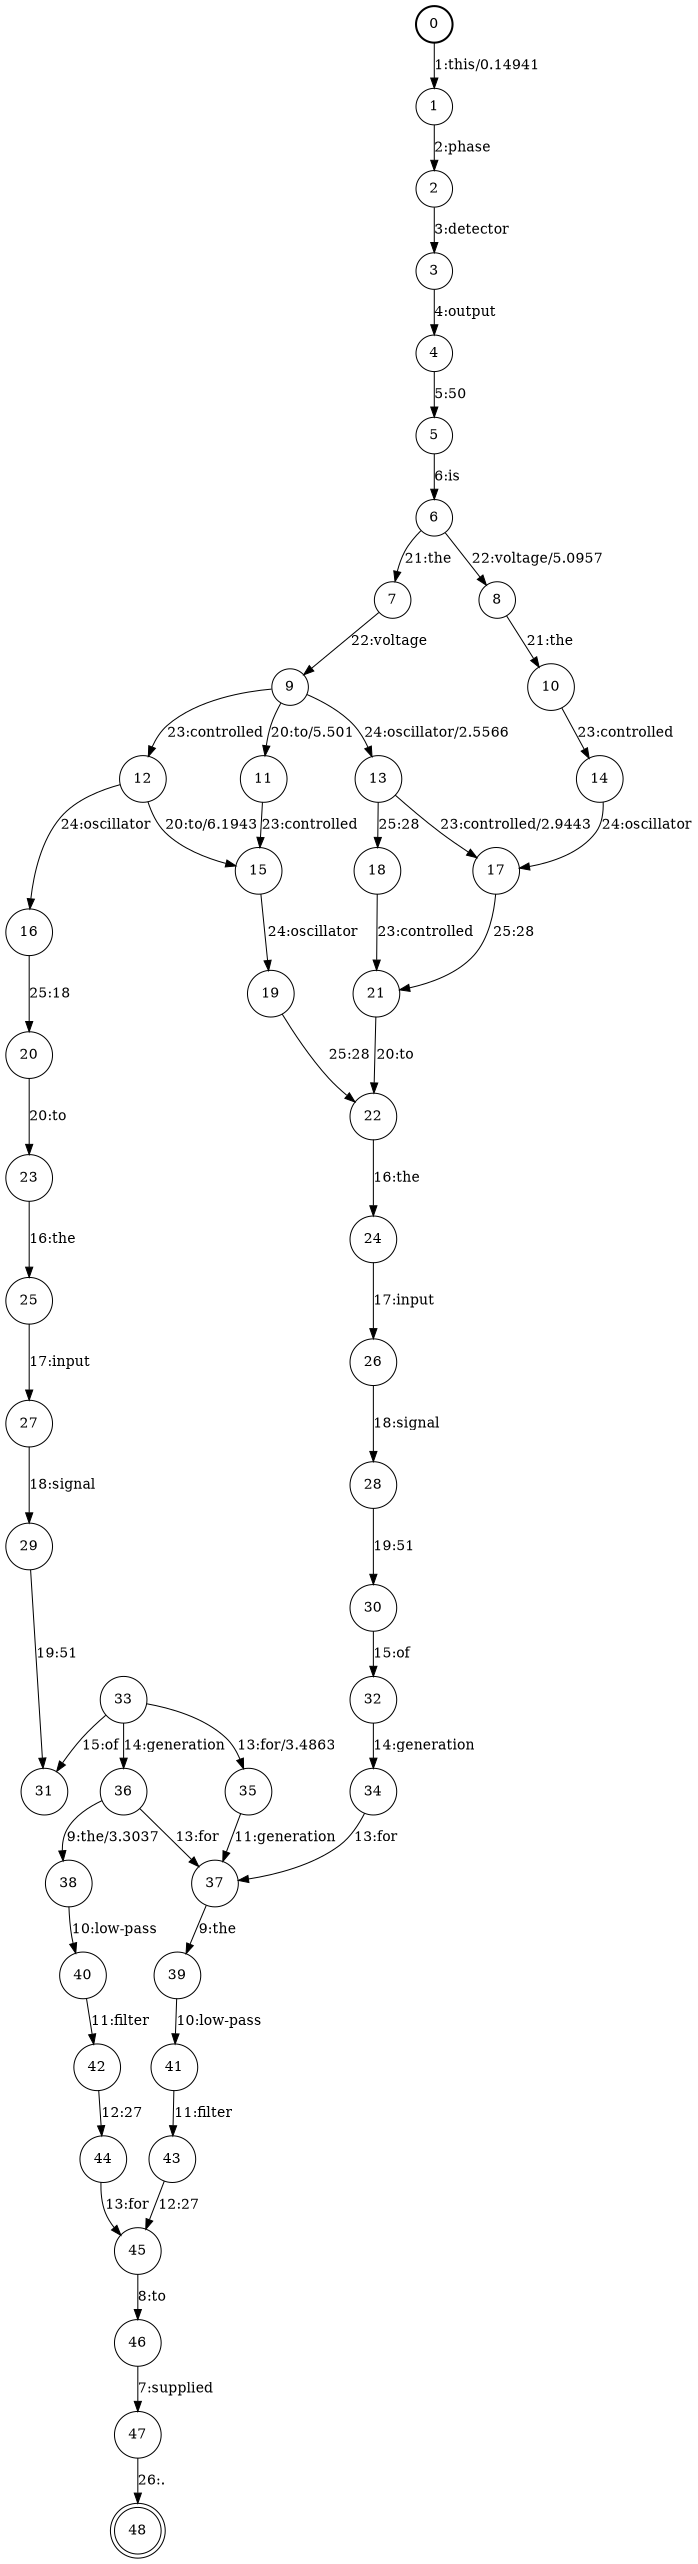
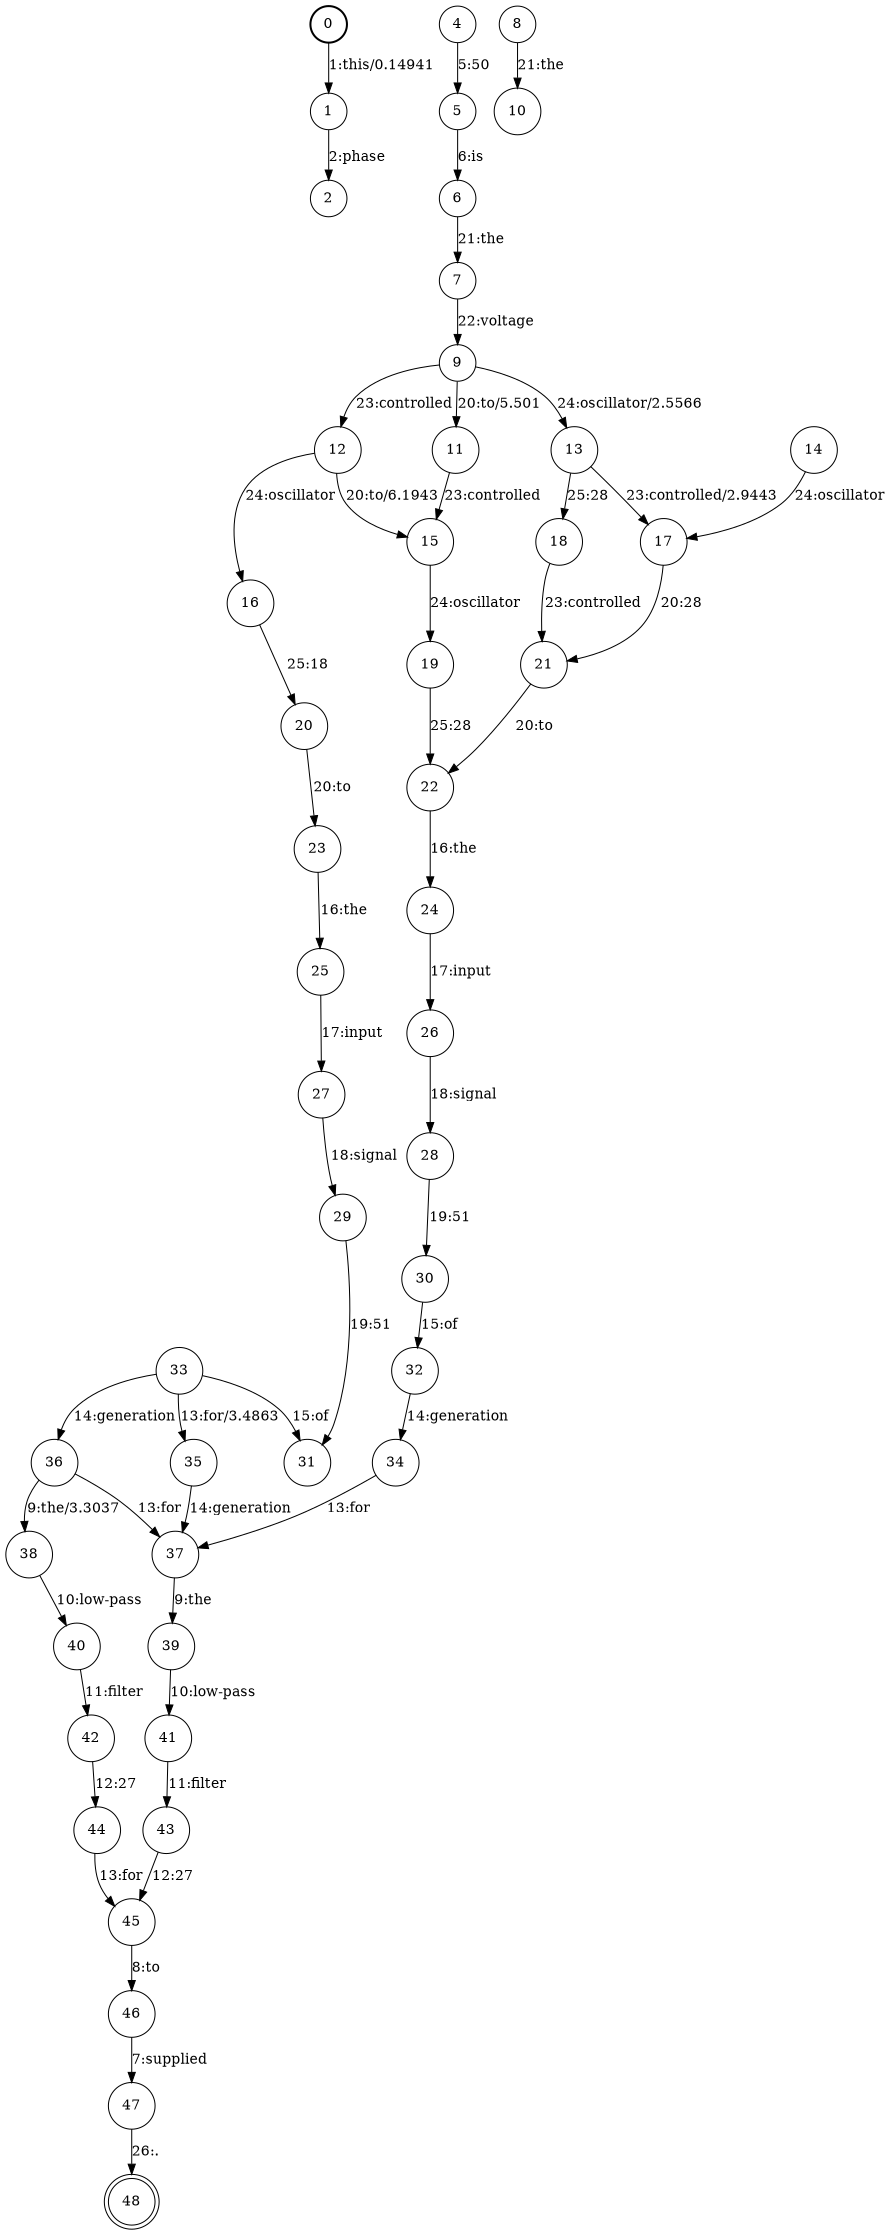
node "3": removed
edge "6" -> "8": removed, label "22:voltage/5.0957"
edge "10" -> "14": removed, label "23:controlled"
edge "17" -> "21": label "25:28" -> "20:28"
edge "35" -> "37": label "11:generation" -> "14:generation"
